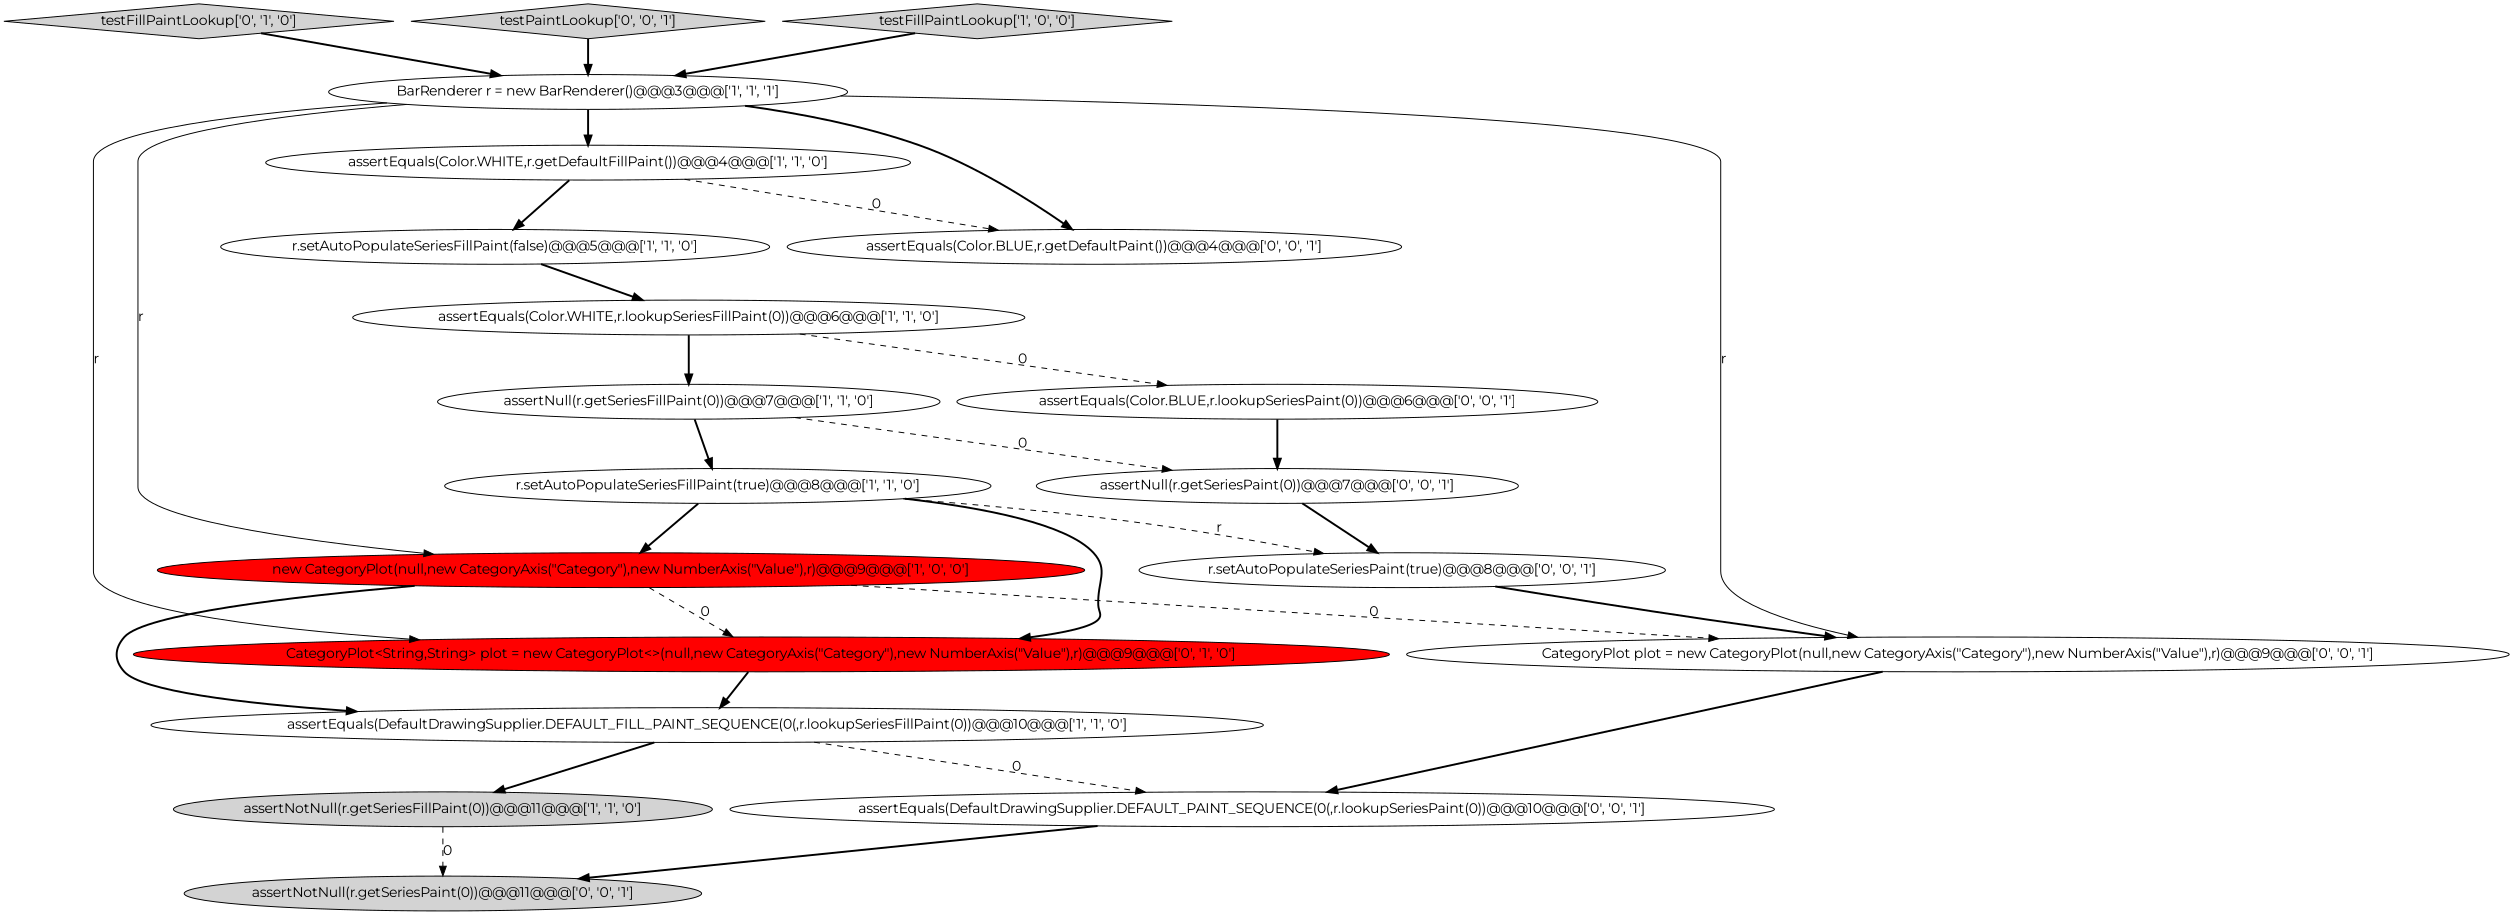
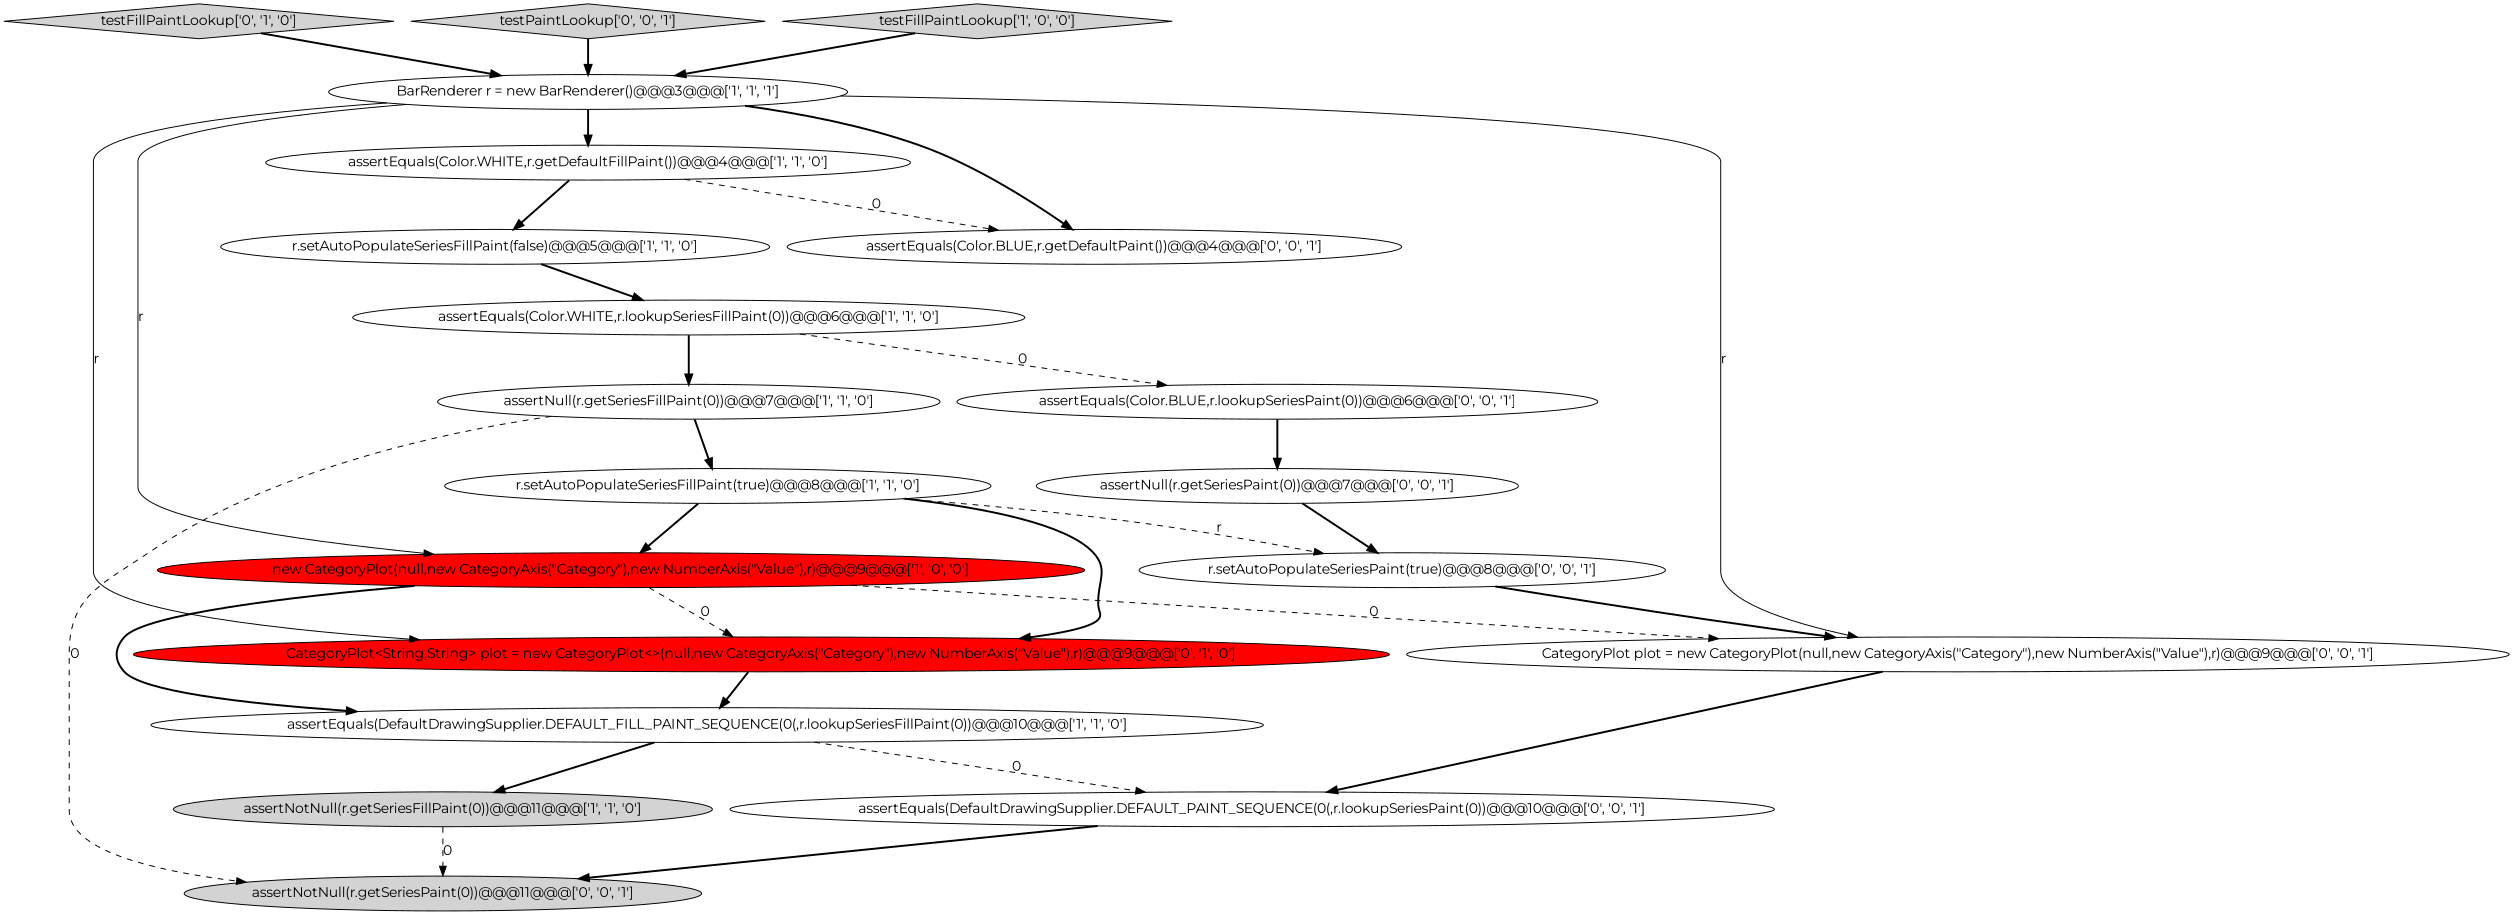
edge "assertNull(r.getSeriesFillPaint(0))@@@7@@@['1', '1', '0']" -> "assertNull(r.getSeriesPaint(0))@@@7@@@['0', '0', '1']": now "assertNull(r.getSeriesFillPaint(0))@@@7@@@['1', '1', '0']" -> "assertNotNull(r.getSeriesPaint(0))@@@11@@@['0', '0', '1']"
